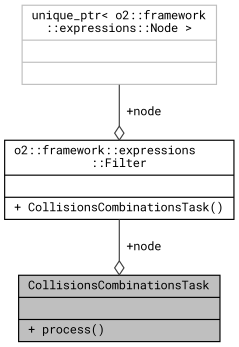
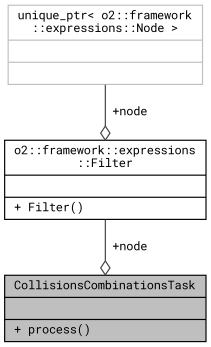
node "o2::framework::expressions": text "+ CollisionsCombinationsTask()" -> "+ Filter()"
